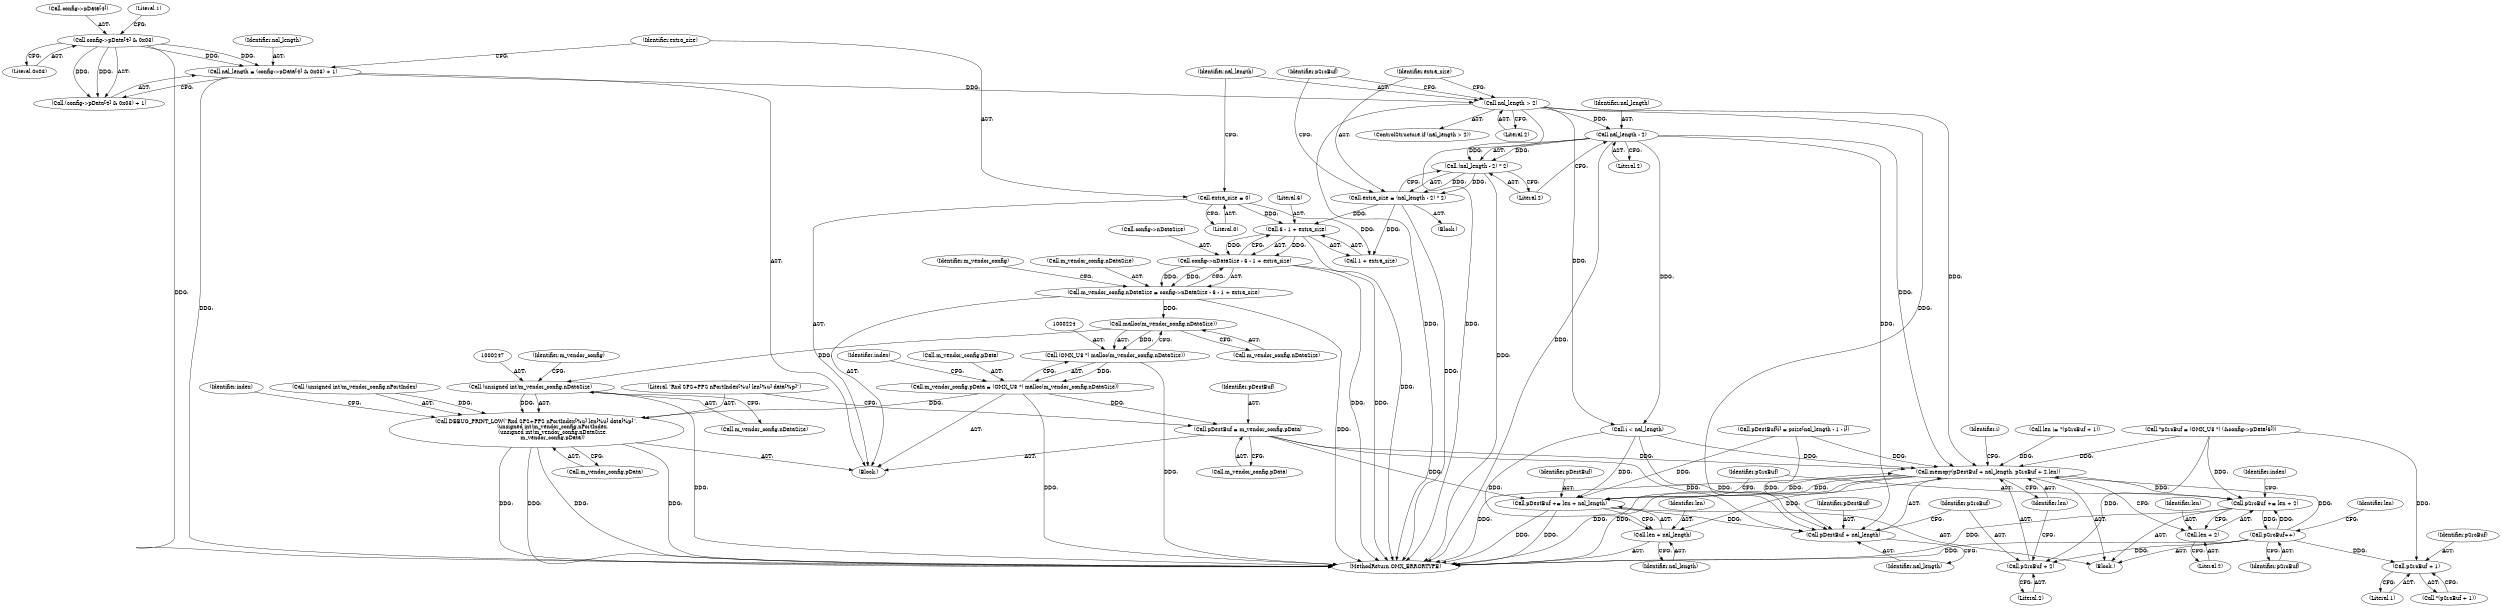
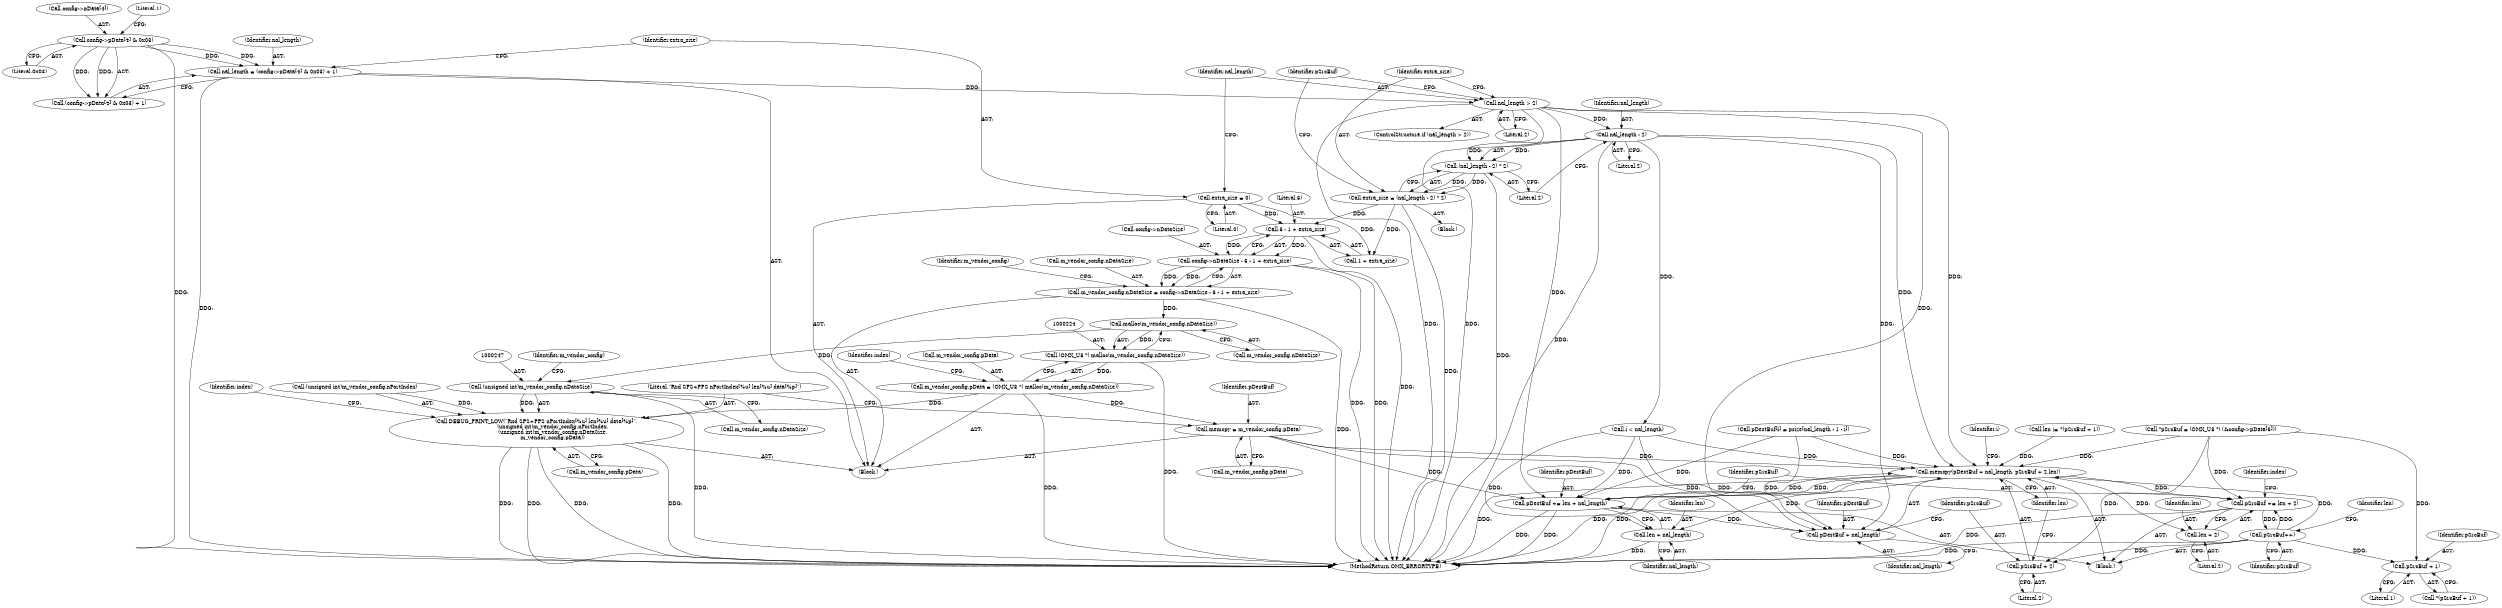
edge "(Call,nal_length > 2)" -> "(Call,i < nal_length)": now "(Call,nal_length > 2)" -> "(Call,pDestBuf += len + nal_length)"
node "(Call,pDestBuf = m_vendor_config.pData)": label "(Call,pDestBuf = m_vendor_config.pData)" -> "(Call,memcpy = m_vendor_config.pData)"
edge "(Call,memcpy(pDestBuf + nal_length, pSrcBuf + 2,len))" -> "(Call,len + 2)": label "CFG: " -> "DDG: "
edge "(Call,len + nal_length)" -> "(MethodReturn,OMX_ERRORTYPE)": label "AST: " -> "DDG: "
